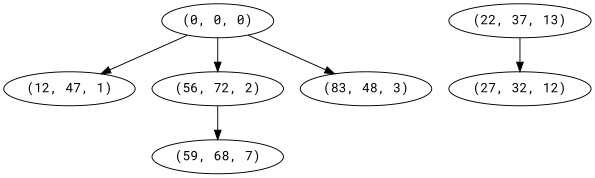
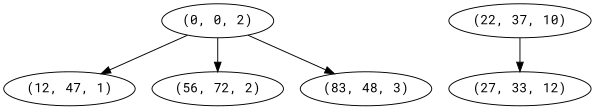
node "(0, 0, 0)": label "(0, 0, 0)" -> "(0, 0, 2)"
node "(22, 37, 13)": label "(22, 37, 13)" -> "(22, 37, 10)"
node "(27, 32, 12)": label "(27, 32, 12)" -> "(27, 33, 12)"
node "(59, 68, 7)": removed
